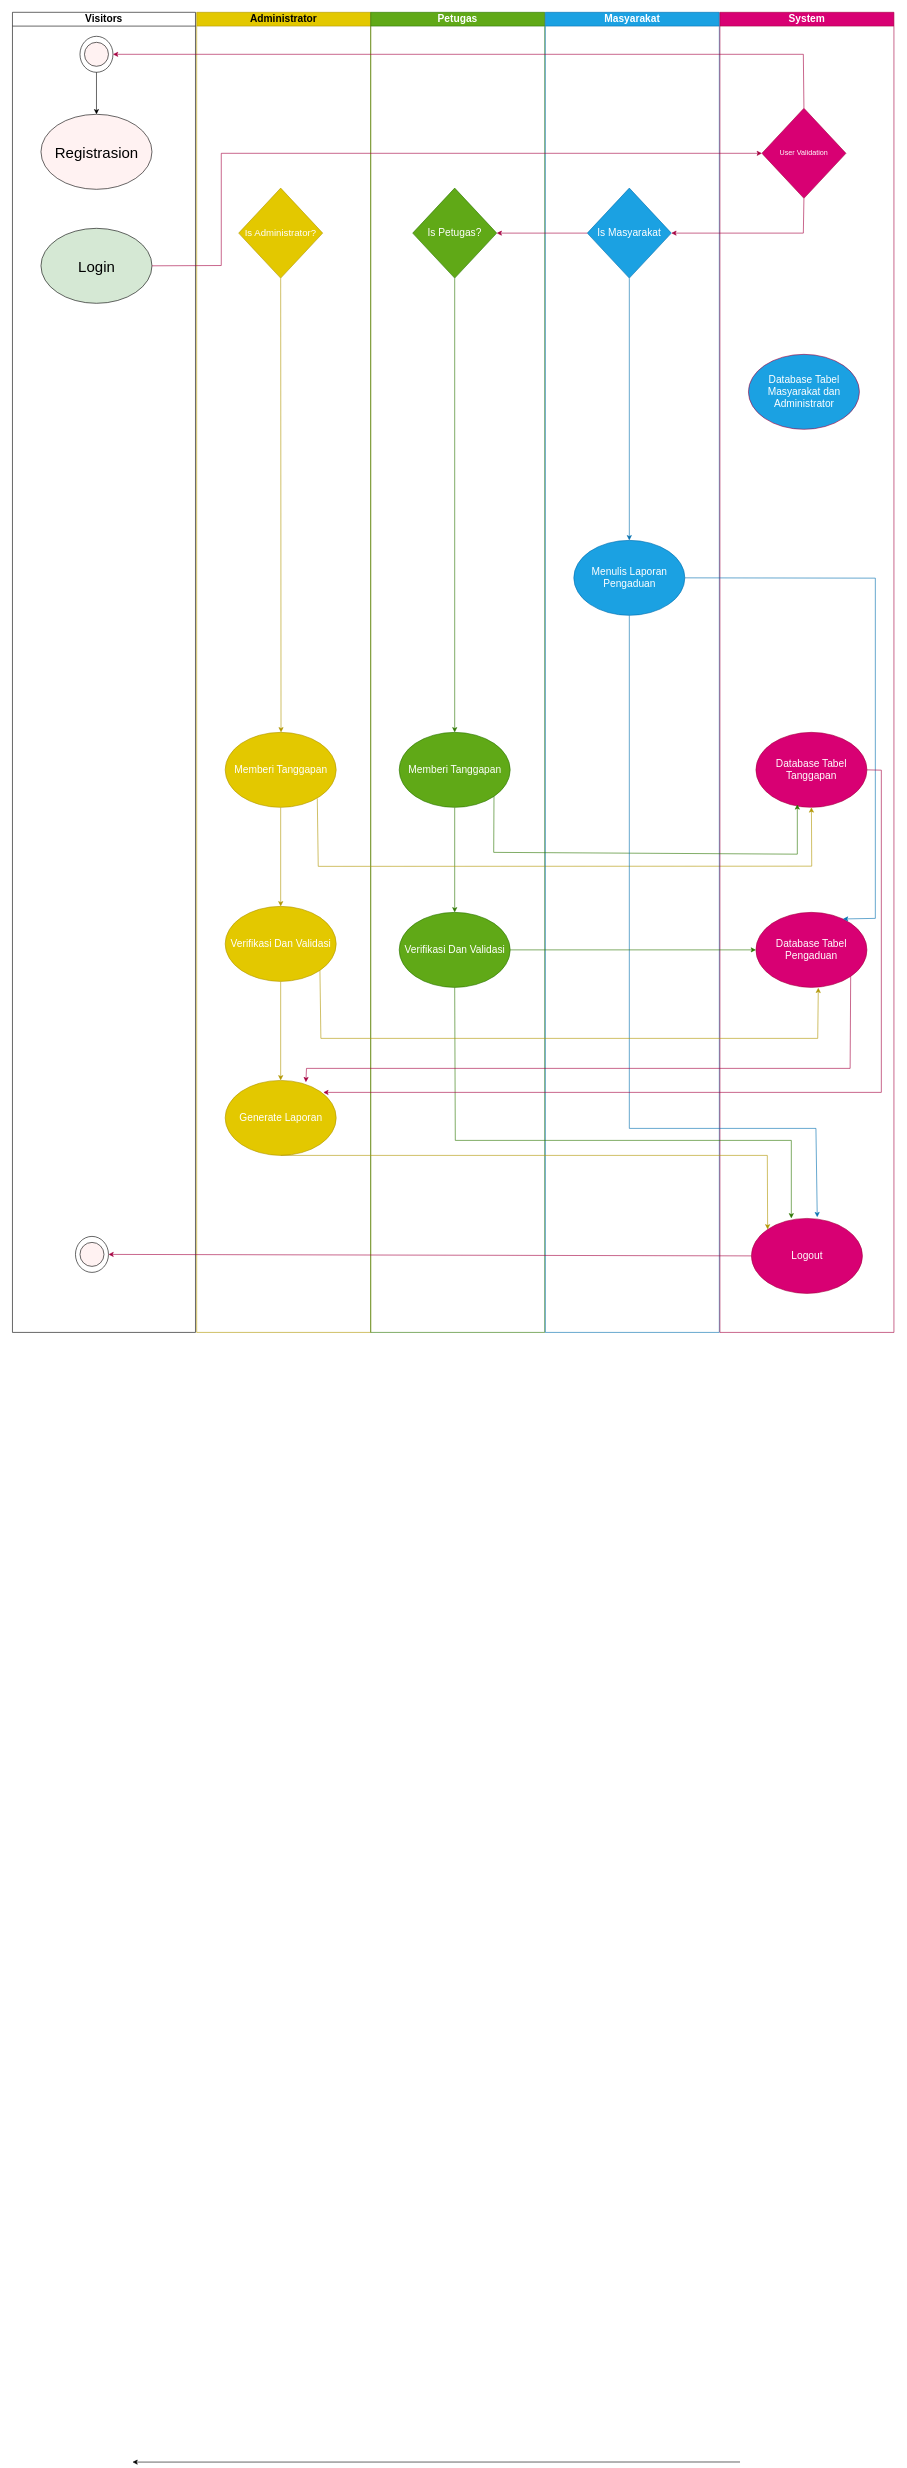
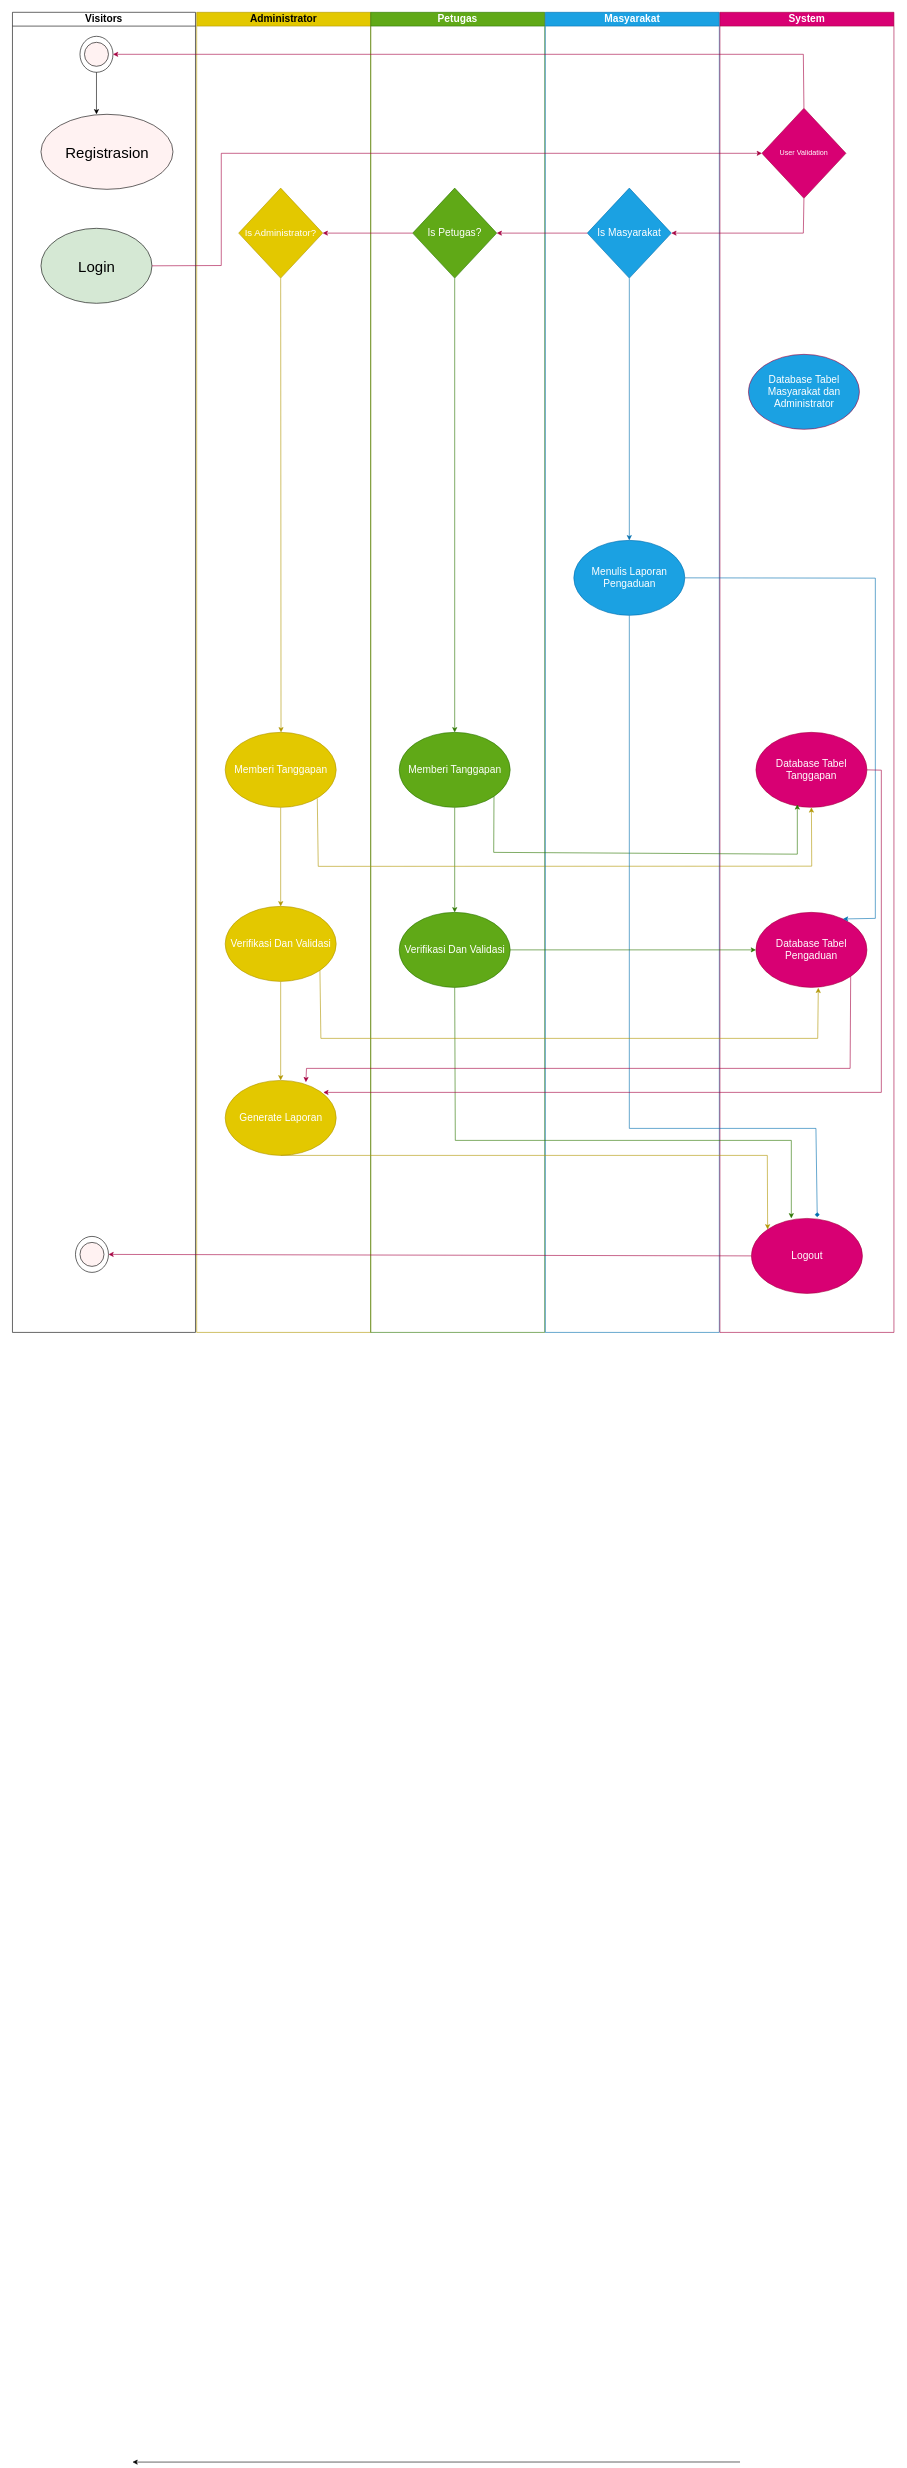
node "Registrasion": size 111x75 -> 132x75
edge "Is Petugas?" -> "Is Administrator?": added
edge "Menulis Laporan Pengaduan" -> "Logout": arrowhead classic -> diamond
